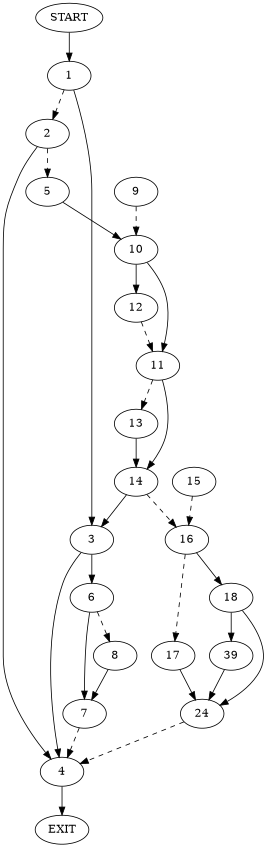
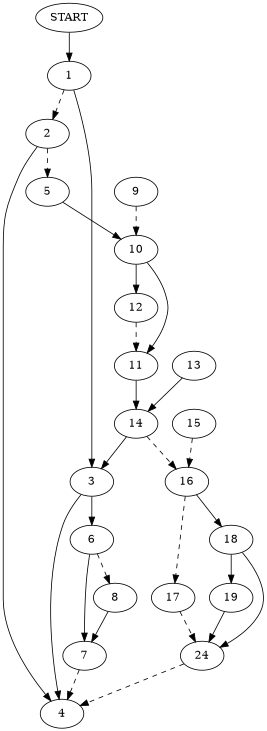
edge "11" -> "13": removed
node "39": label "39" -> "19"
edge "17" -> "24": style solid -> dashed
node "EXIT": removed
